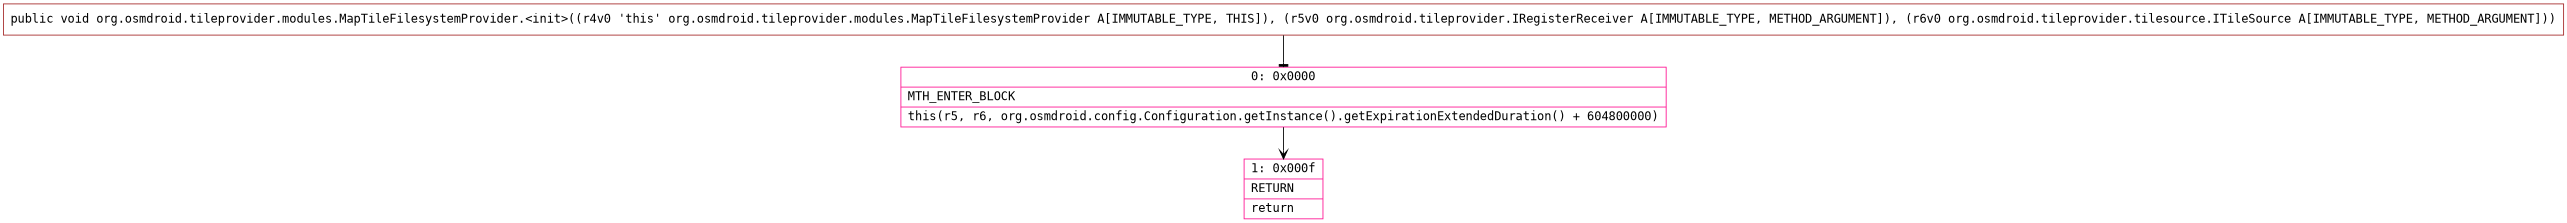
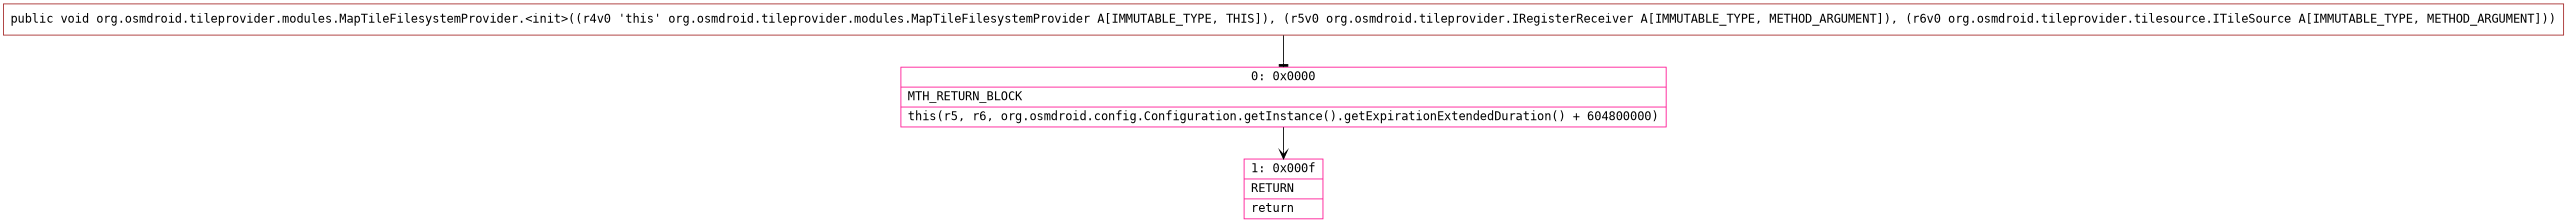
node "0: 0x0000": text "MTH_ENTER_BLOCK" -> "MTH_RETURN_BLOCK"
